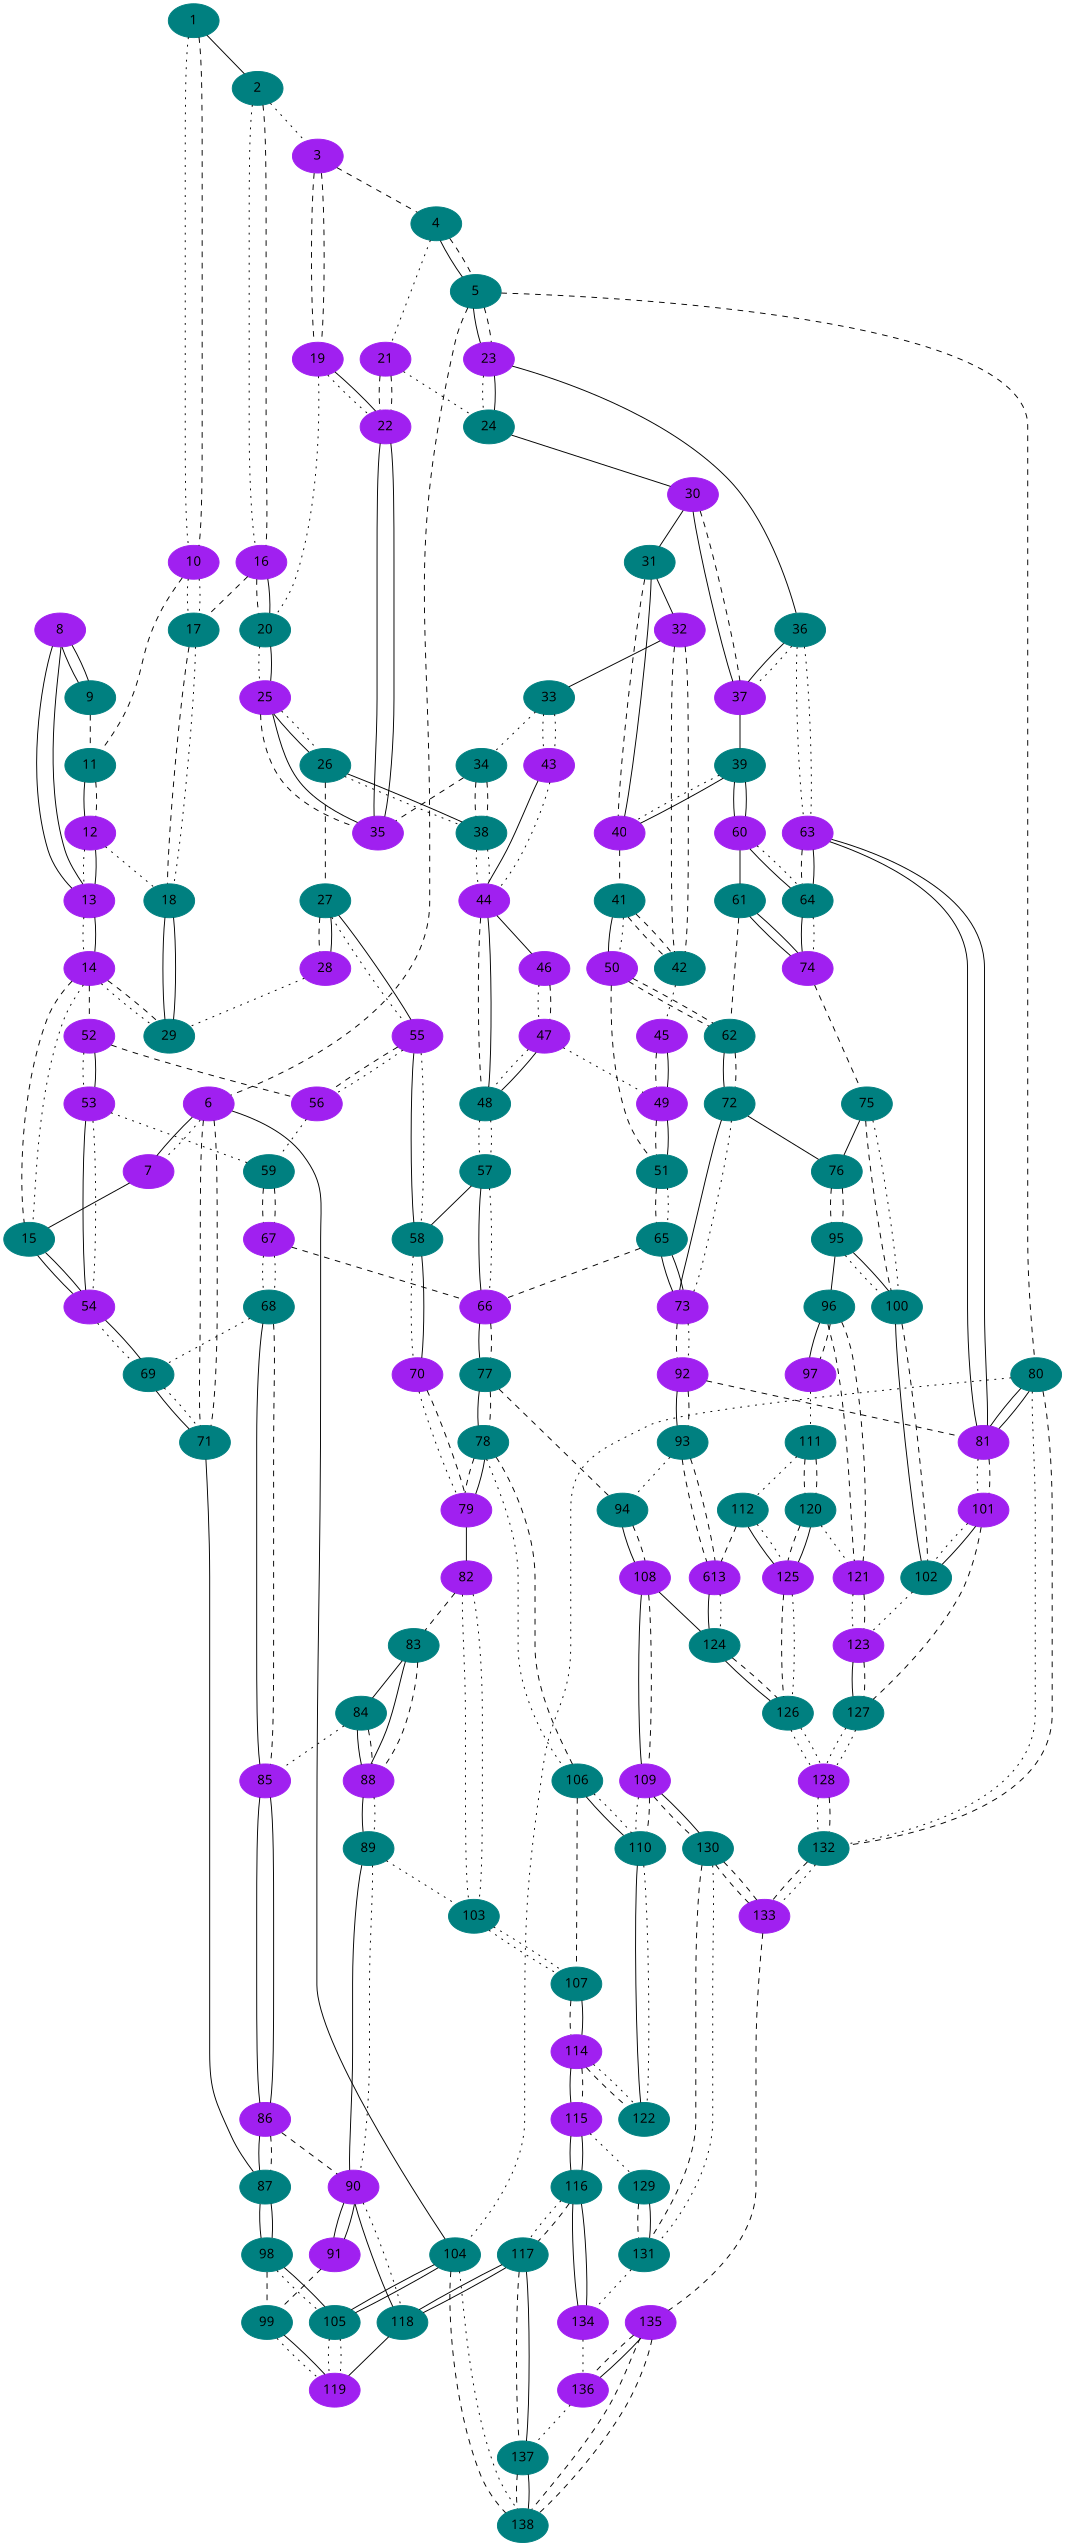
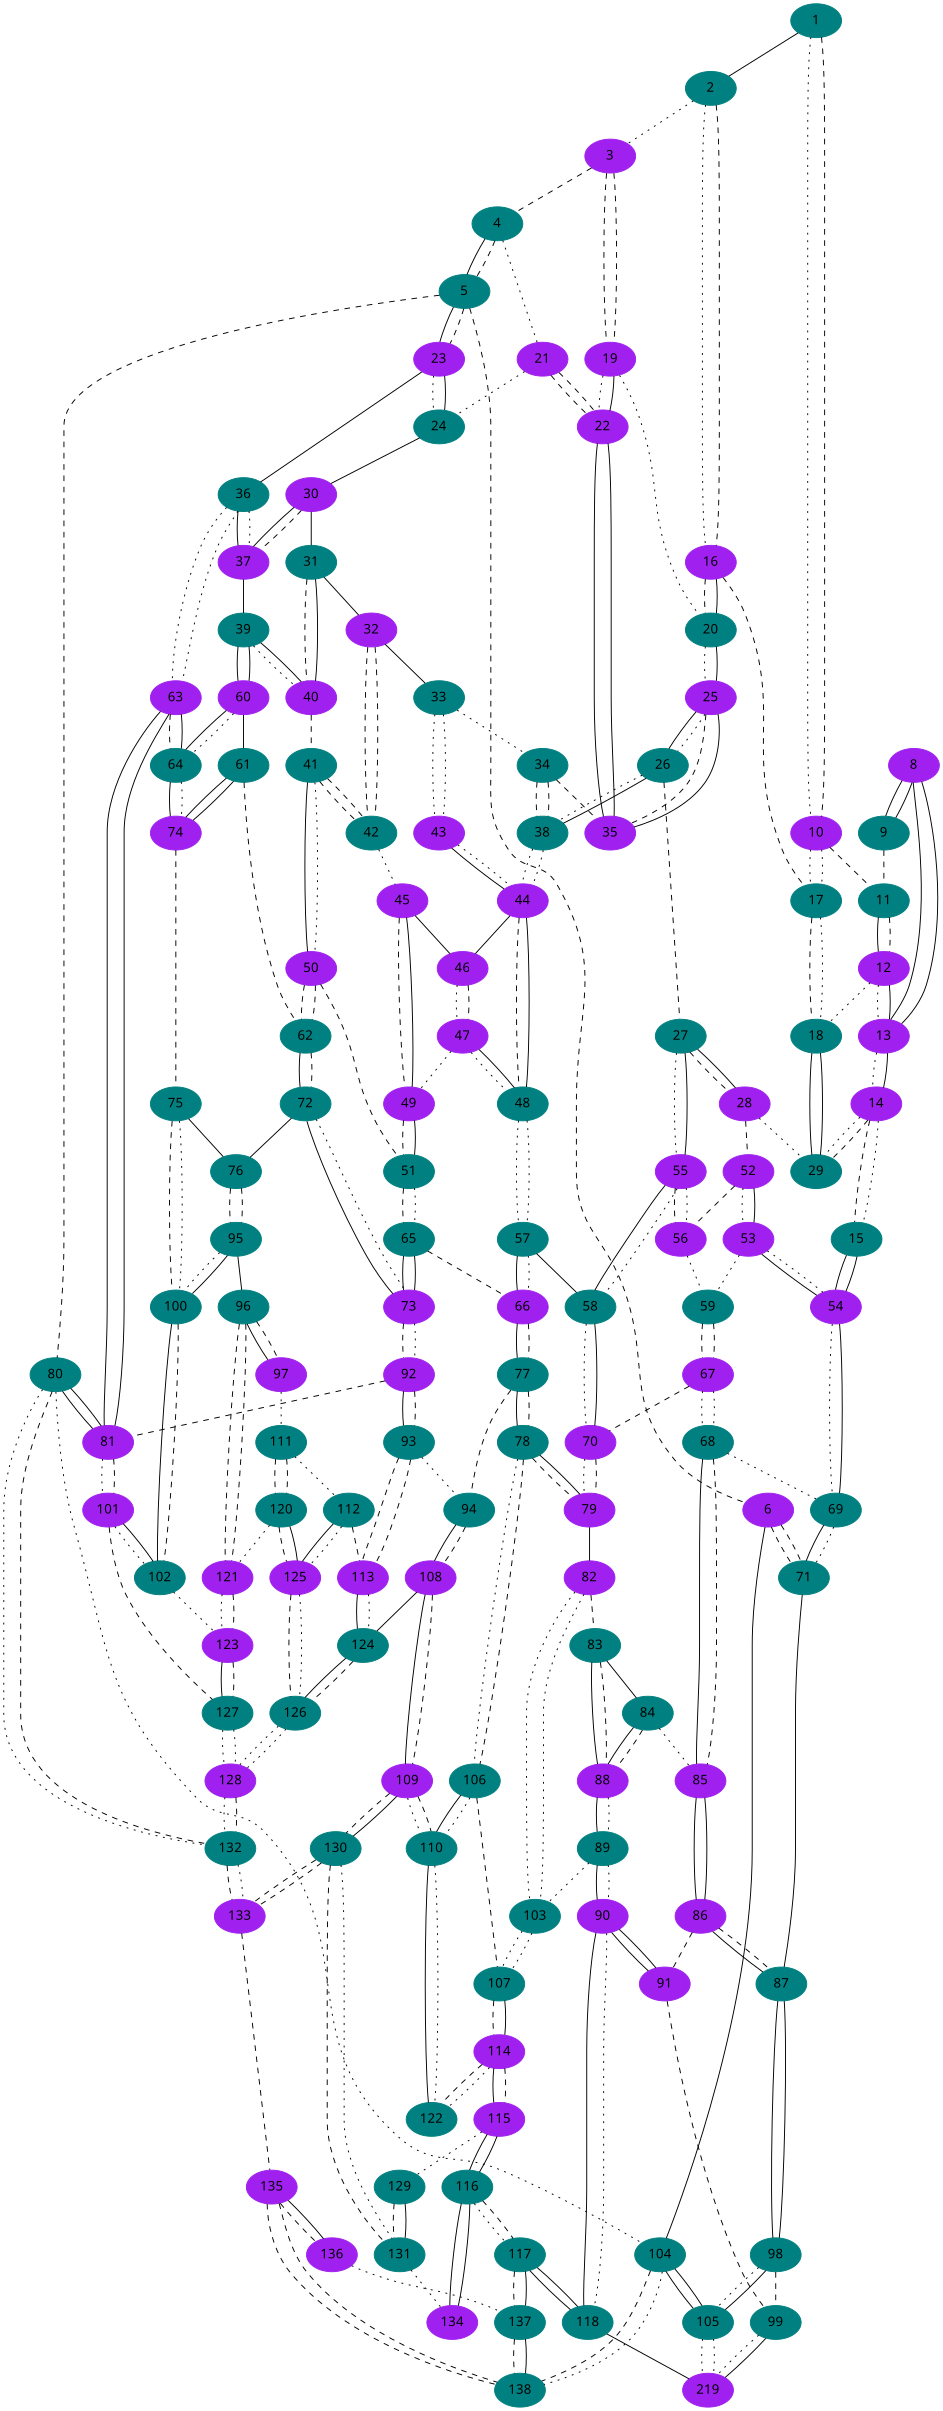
edge "45" -- "46": added
edge "14" -- "52": now "28" -- "52"
node "7": removed
edge "67" -- "66": now "67" -- "70"
node "613": label "613" -> "113"
edge "86" -- "90": now "86" -- "91"
edge "134" -- "136": removed
node "119": label "119" -> "219"
